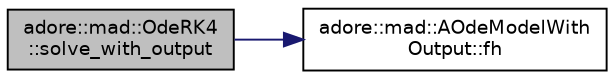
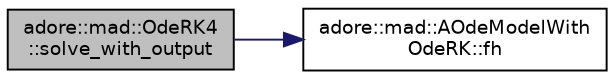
node "adore::mad::AOdeModelWith Output::fh": label "adore::mad::AOdeModelWith Output::fh" -> "adore::mad::AOdeModelWith OdeRK::fh"
